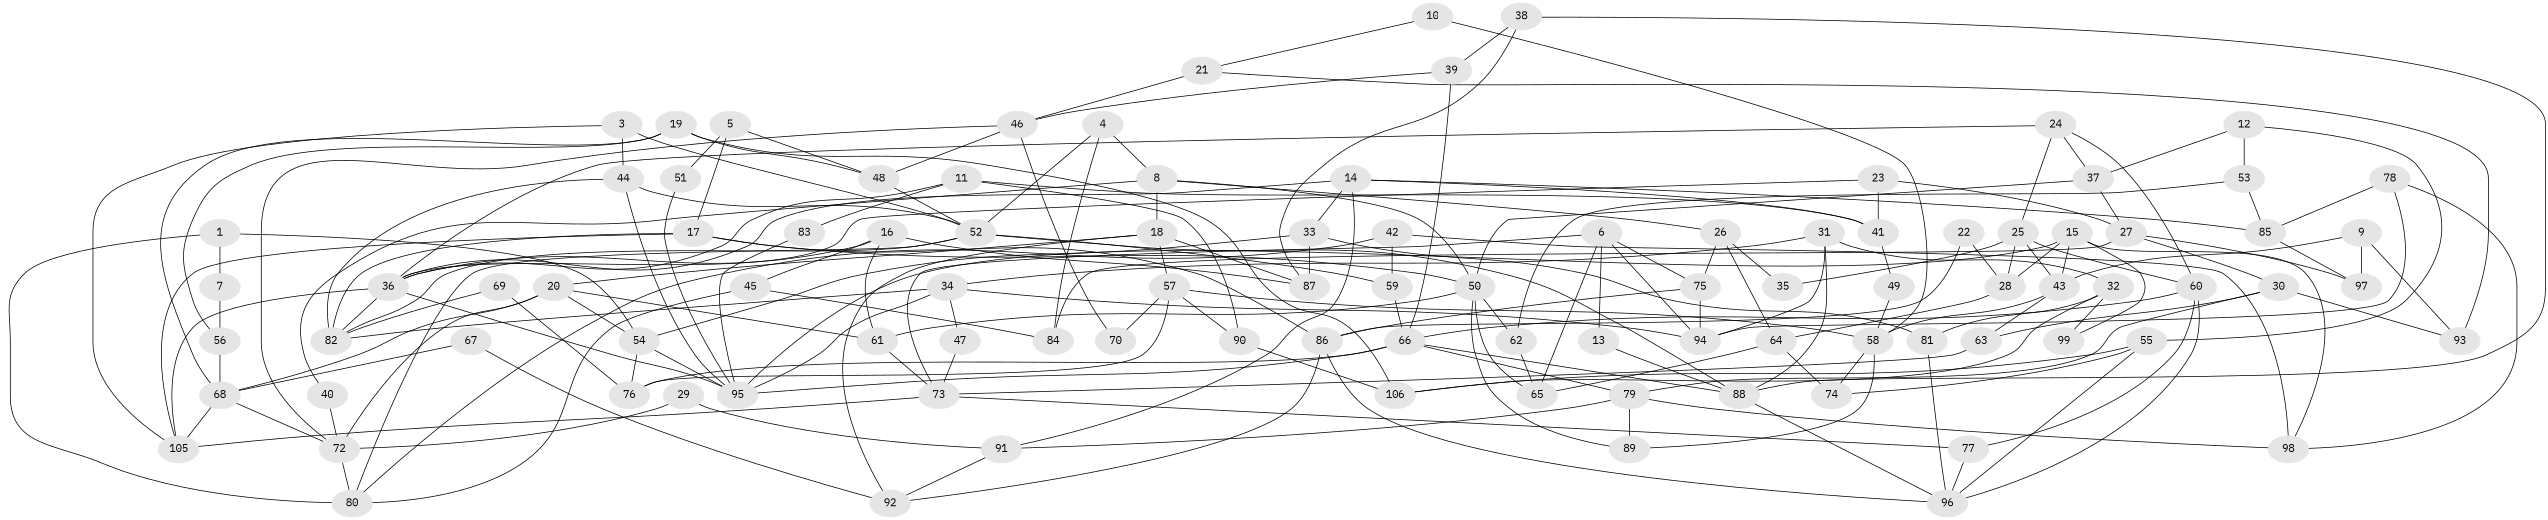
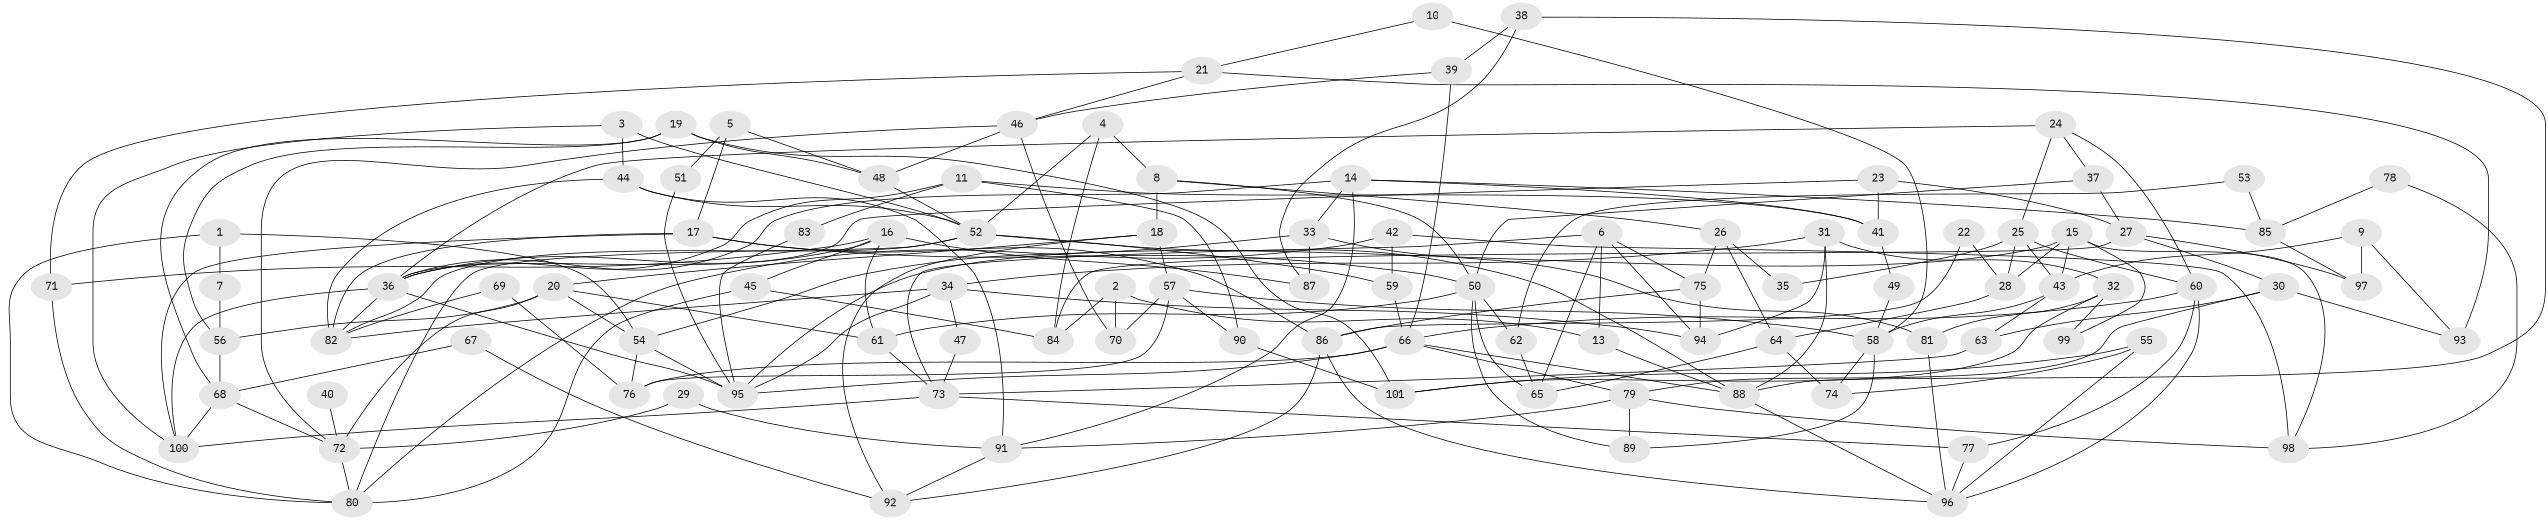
node "12": removed
edge "8" -- "40": removed
edge "18" -- "87": removed
node "71": added
node "2": added
edge "44" -- "95": now "44" -- "91"
edge "78" -- "94": removed
edge "20" -- "68": now "20" -- "56"
node "106": label "106" -> "101"
node "105": label "105" -> "100"
